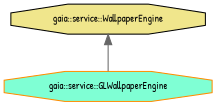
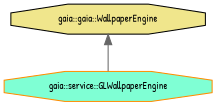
node "gaia::service::WallpaperEngine": label "gaia::service::WallpaperEngine" -> "gaia::gaia::WallpaperEngine"
